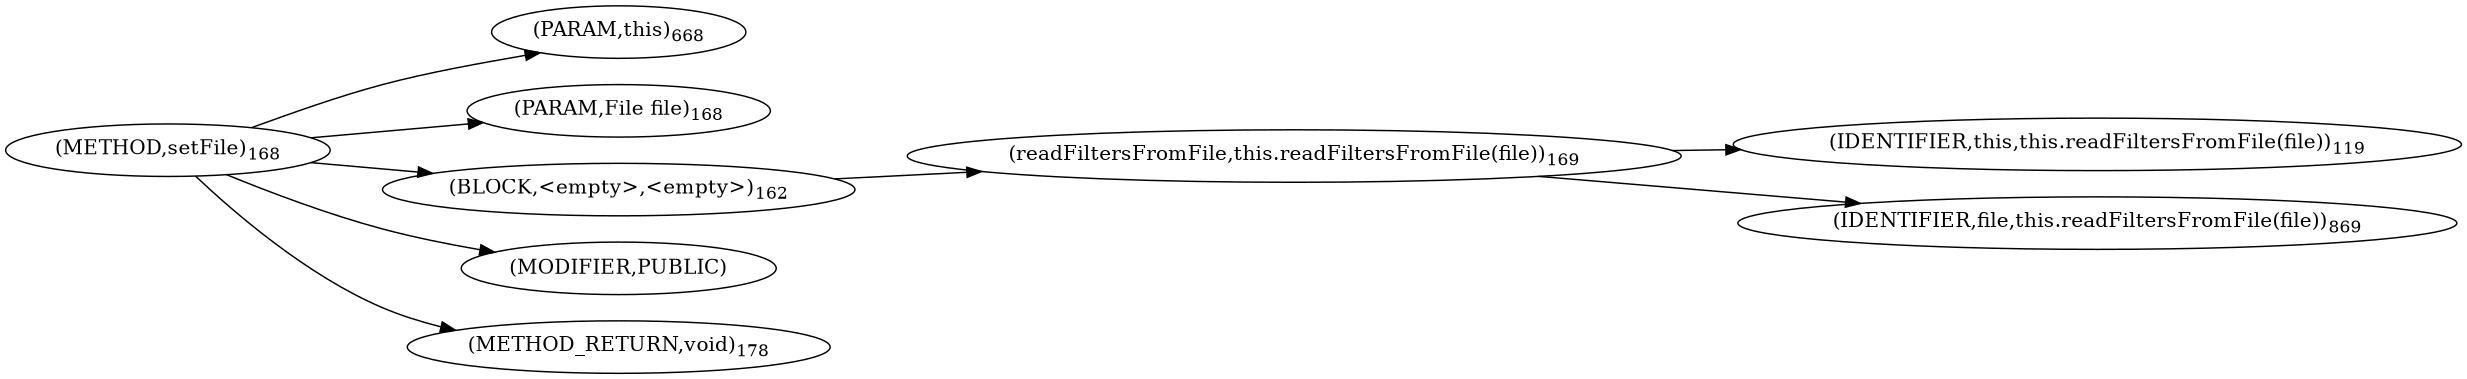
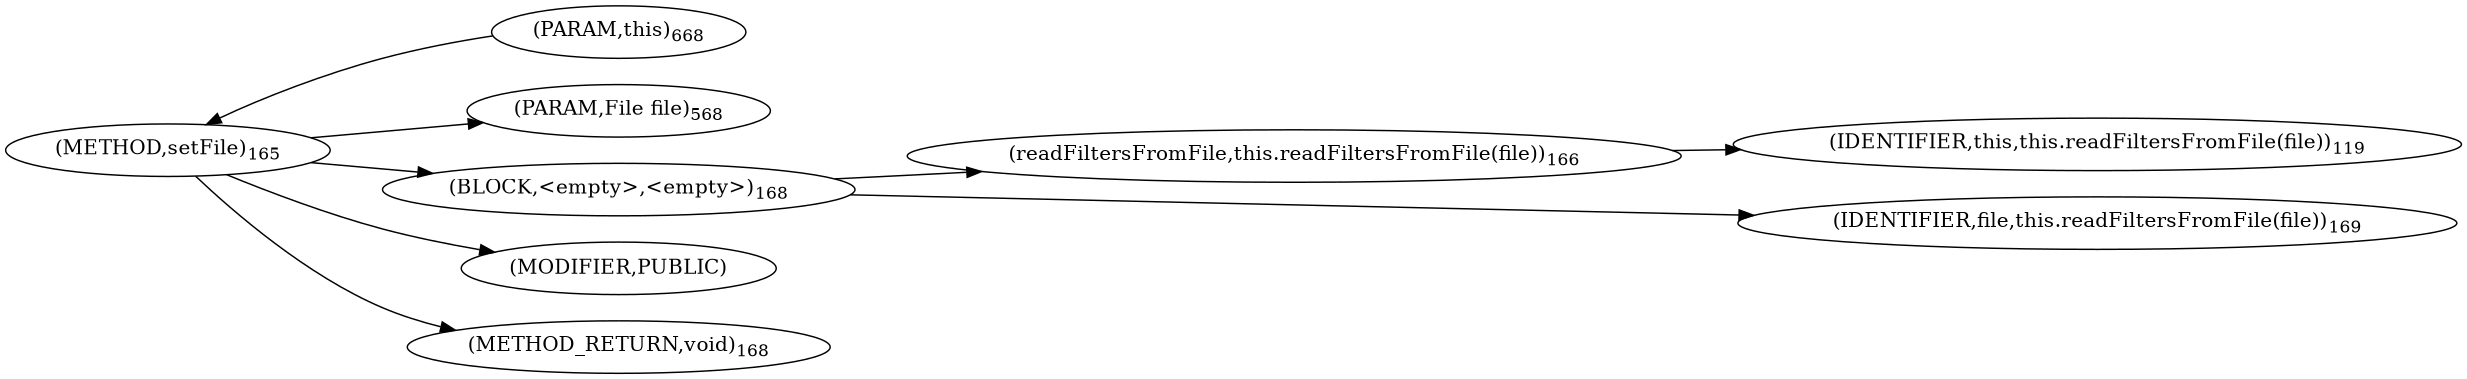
edge "(METHOD,setFile)" -> "(PARAM,this)": reversed
node "(PARAM,File file)": text "168" -> "568"
node "(METHOD,setFile)": text "168" -> "165"
node "(readFiltersFromFile,this.readFiltersFromFile(file))": text "169" -> "166"
node "(BLOCK,<empty>,<empty>)": text "162" -> "168"
edge "(readFiltersFromFile,this.readFiltersFromFile(file))" -> "(IDENTIFIER,file,this.readFiltersFromFile(file))": now "(BLOCK,<empty>,<empty>)" -> "(IDENTIFIER,file,this.readFiltersFromFile(file))"
node "(IDENTIFIER,file,this.readFiltersFromFile(file))": text "869" -> "169"
node "(METHOD_RETURN,void)": text "178" -> "168"
